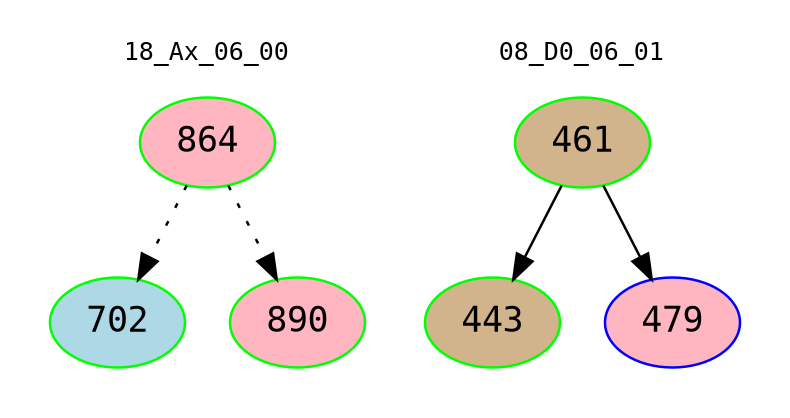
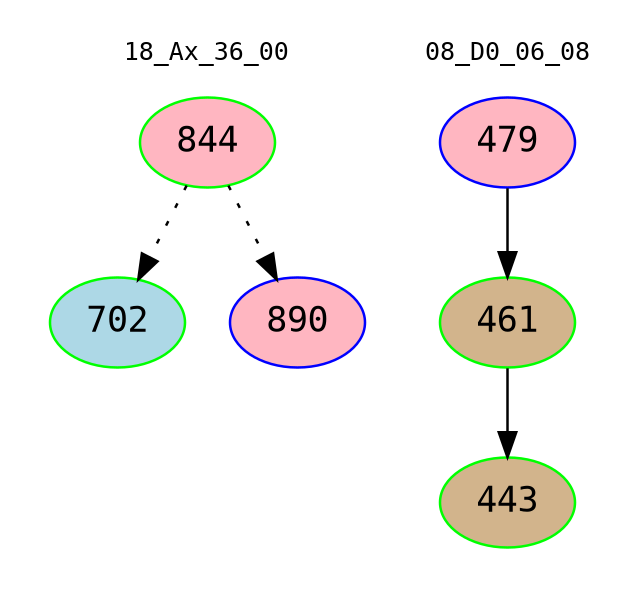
cluster "18_Ax_06_00": label "18_Ax_06_00" -> "18_Ax_36_00"
cluster "08_D0_06_01": label "08_D0_06_01" -> "08_D0_06_08"
node "864": label "864" -> "844"
edge "461" -> "479": reversed
node "890": color green -> blue
